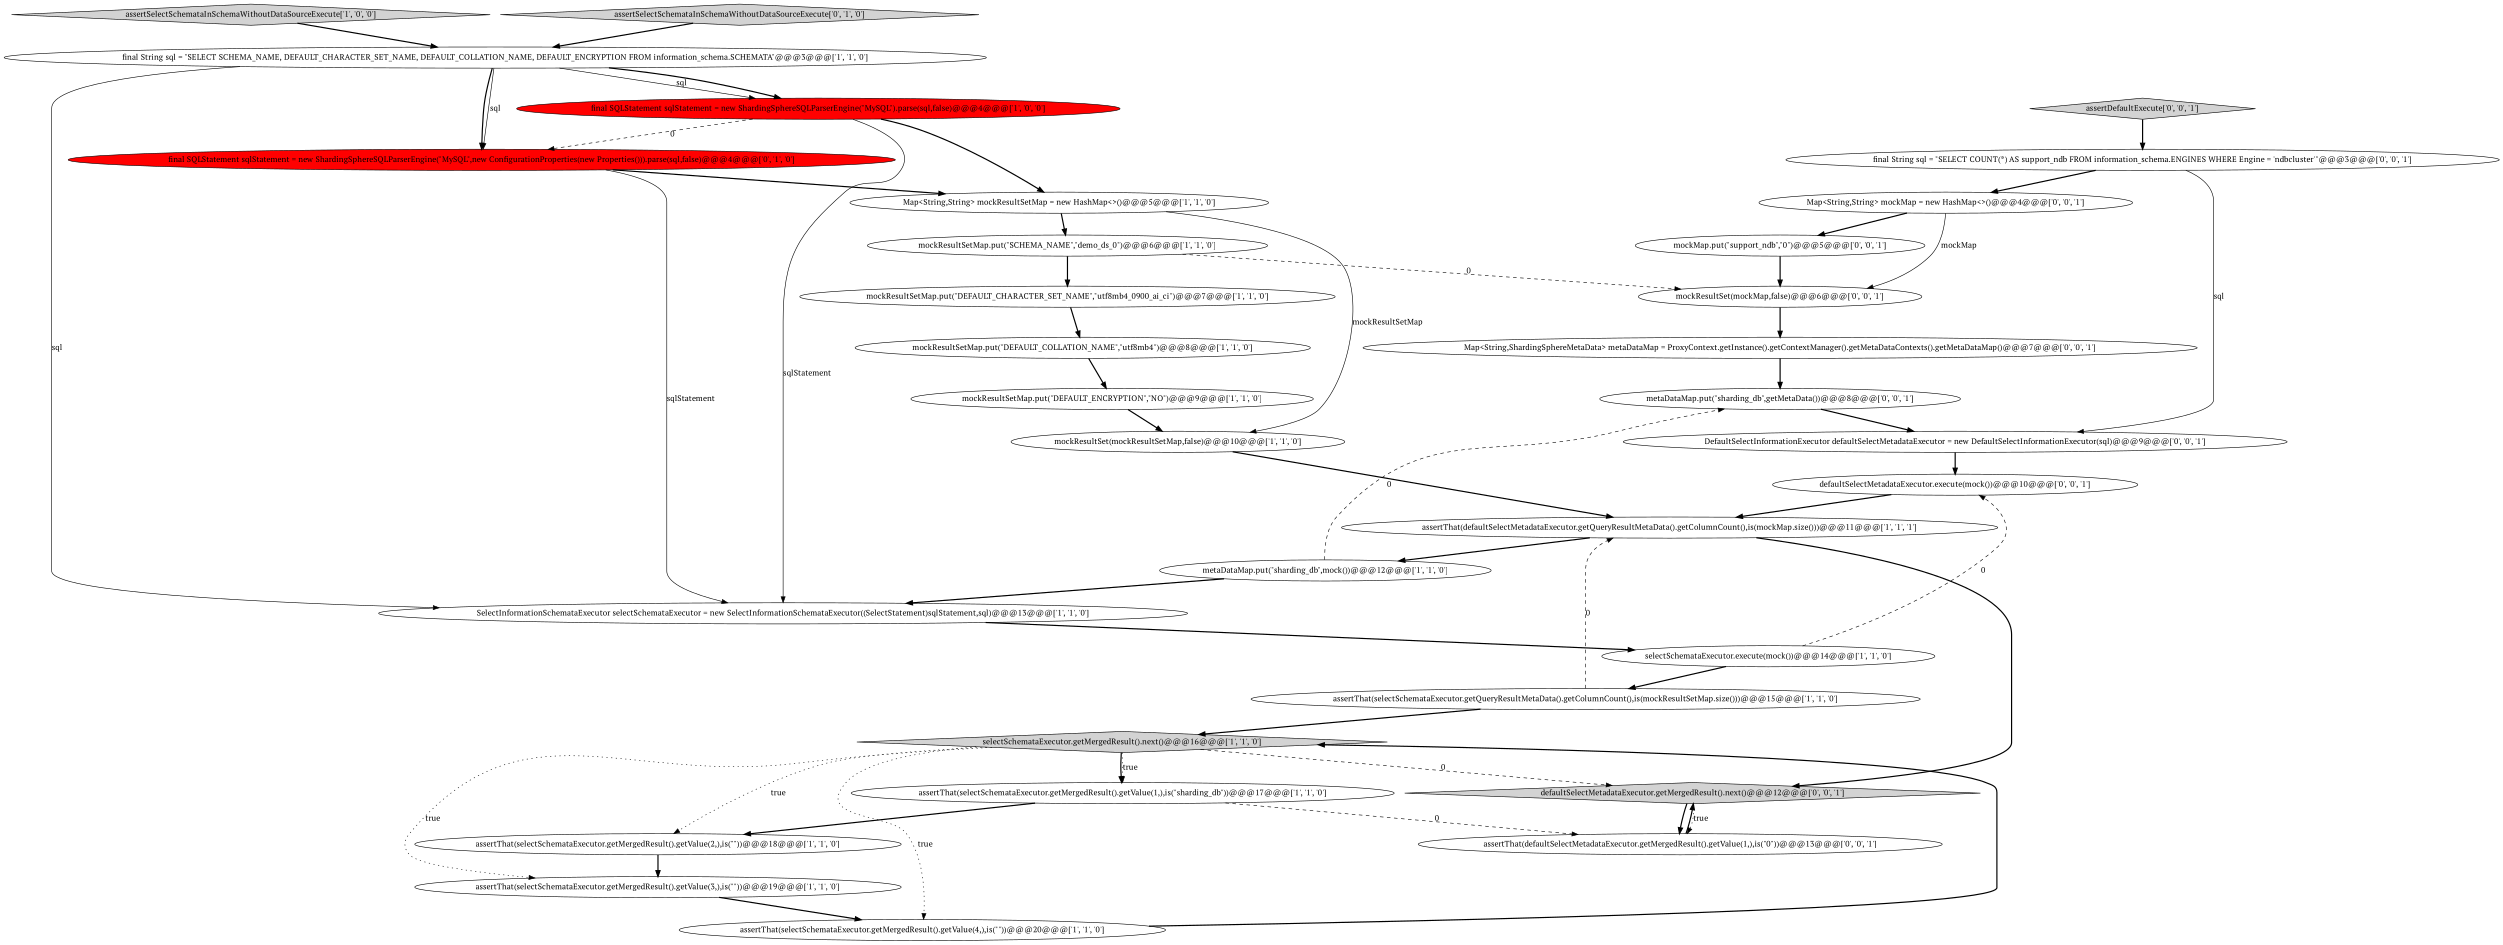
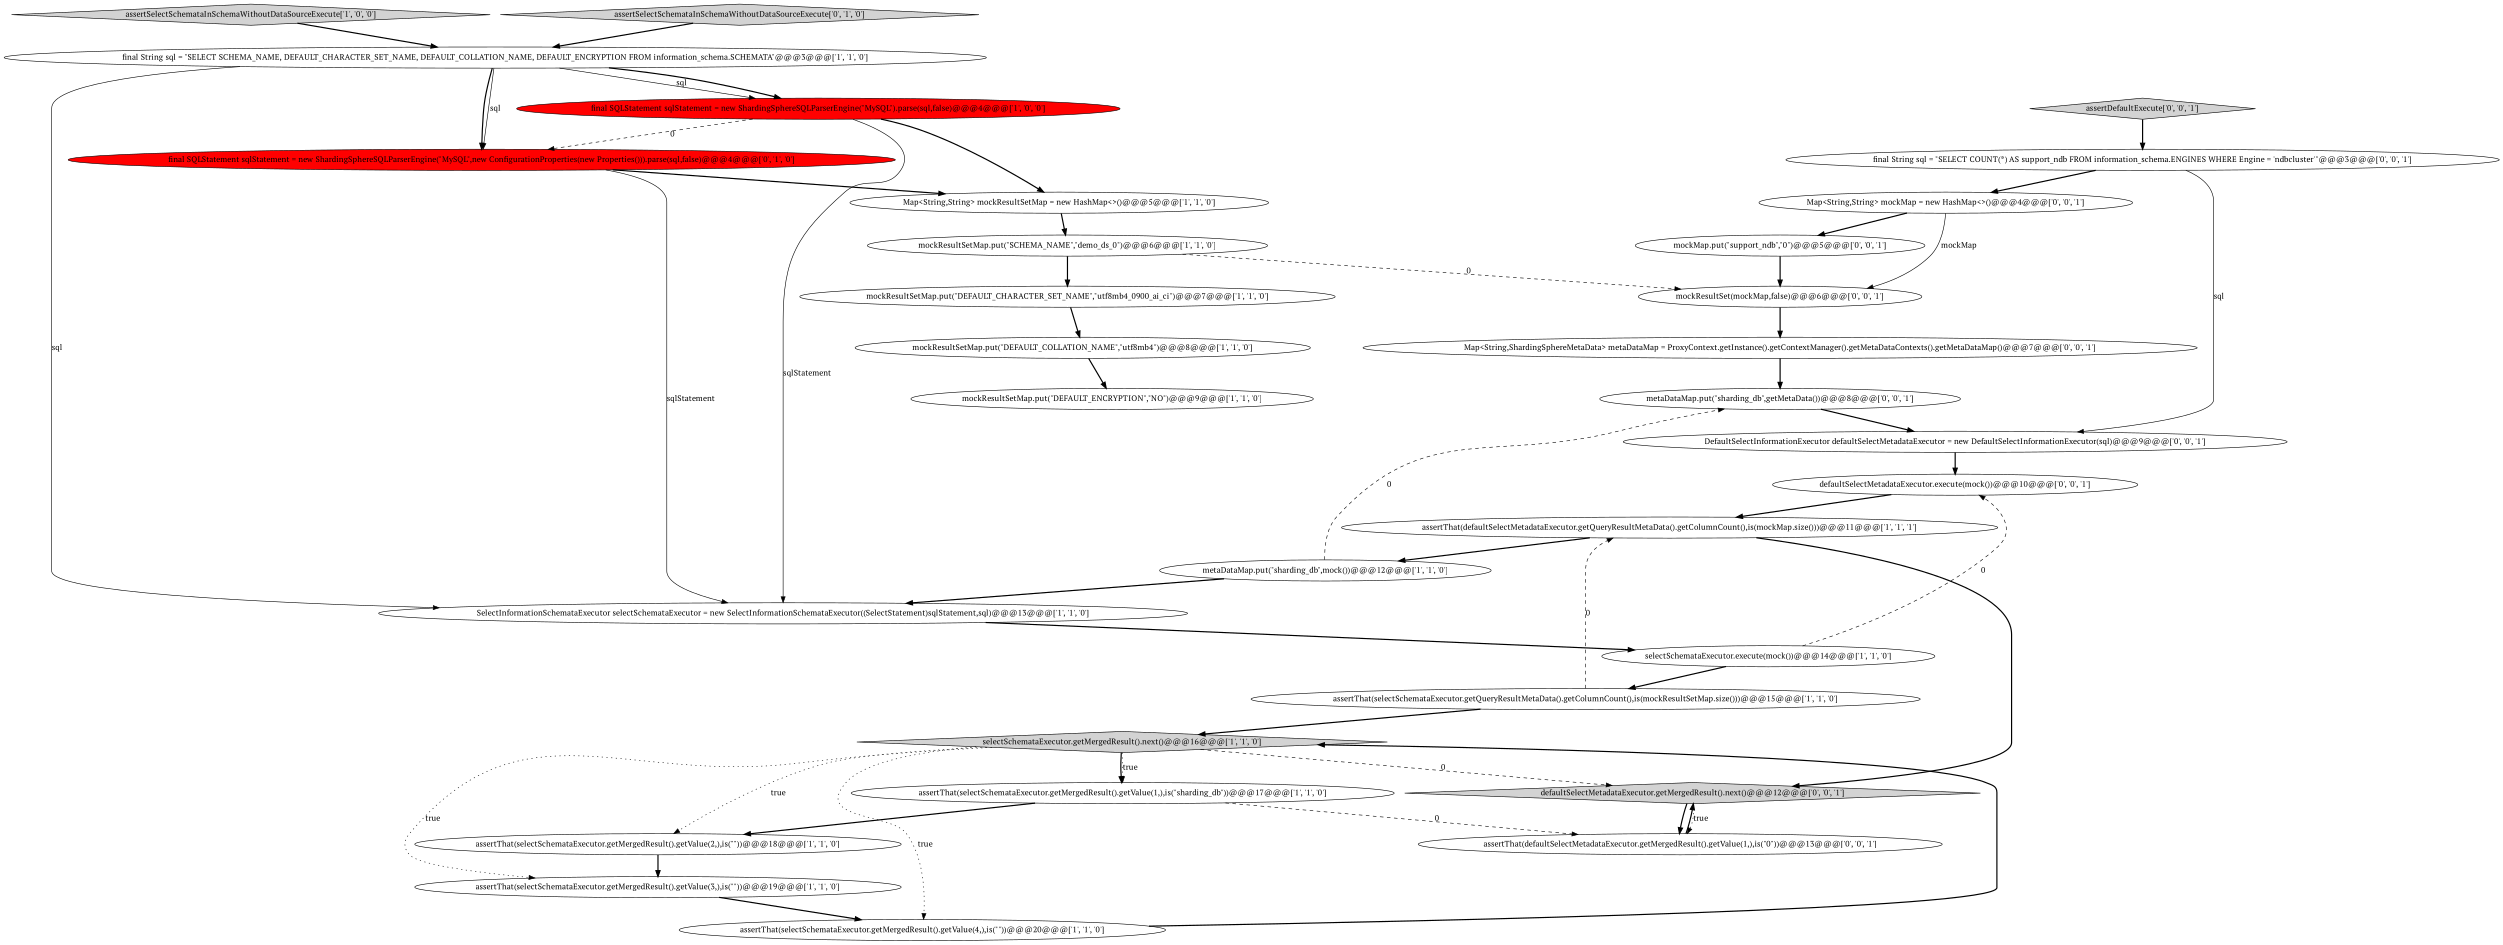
node "mockResultSet(mockResultSetMap,false)@@@10@@@['1', '1', '0']": removed
